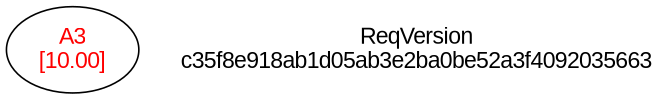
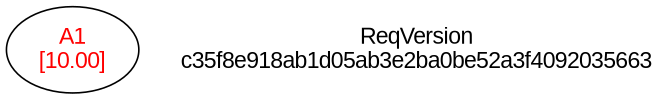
node "A3 [10.00]": label "A3 [10.00]" -> "A1 [10.00]"
